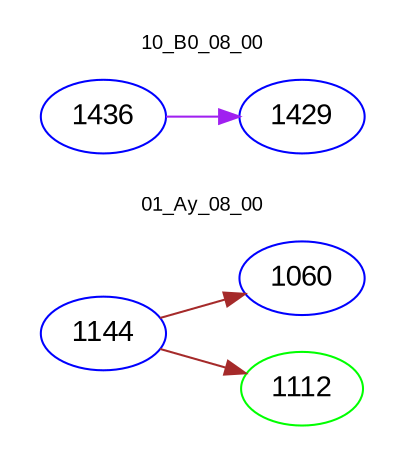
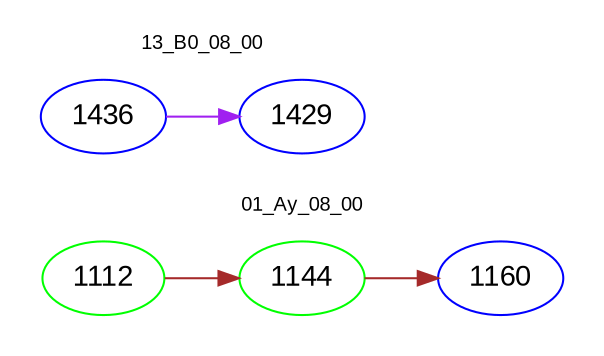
cluster "10_B0_08_00": label "10_B0_08_00" -> "13_B0_08_00"
node "1060": label "1060" -> "1160"
node "1144": color blue -> green
edge "1144" -> "1112": reversed
